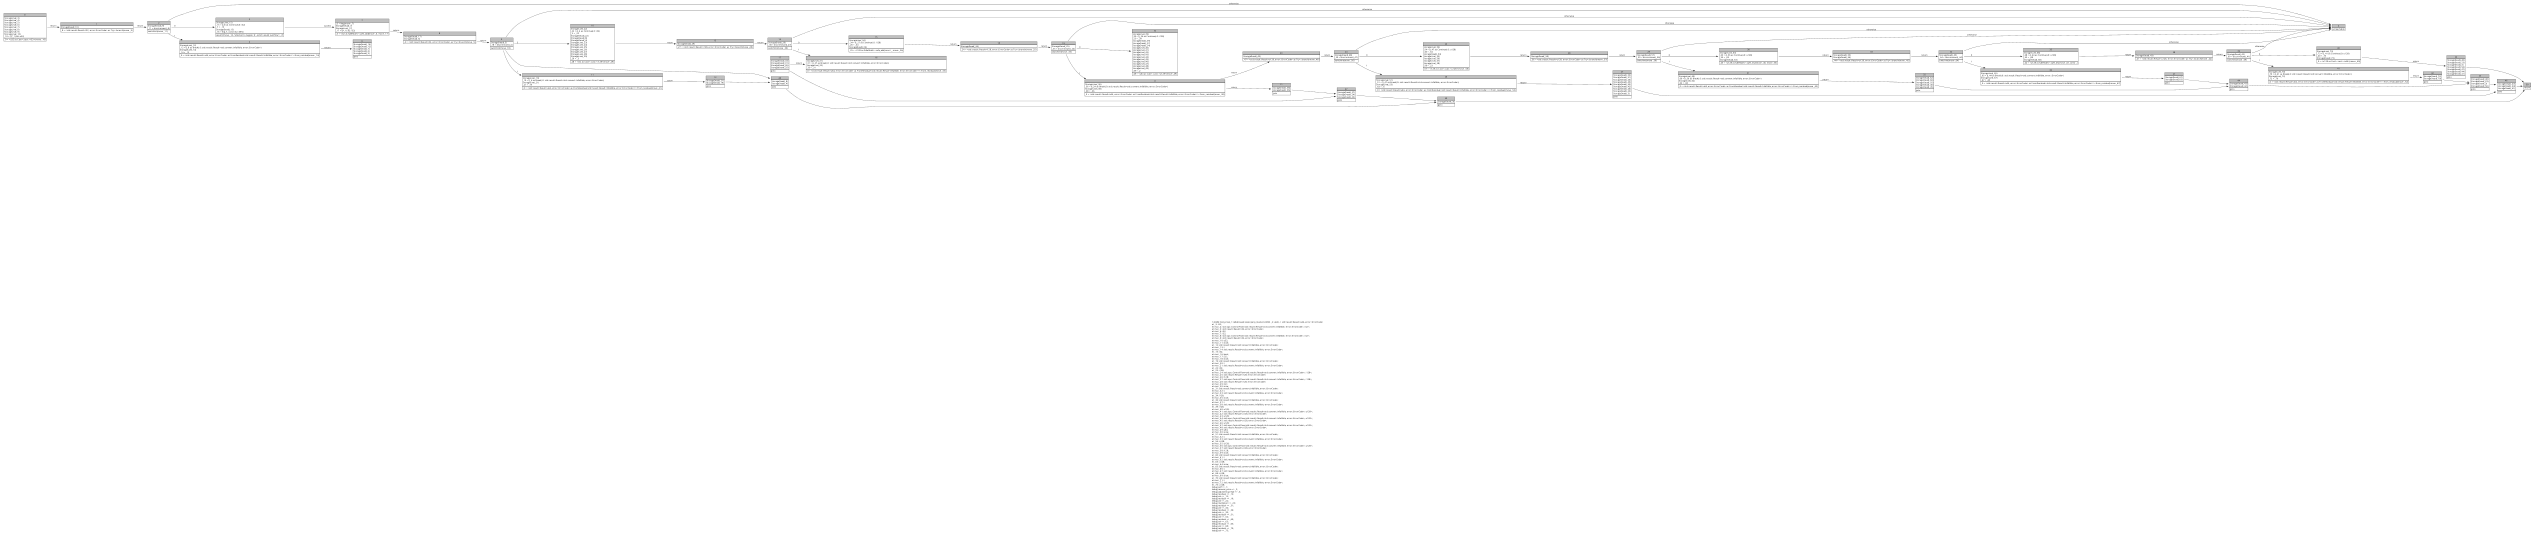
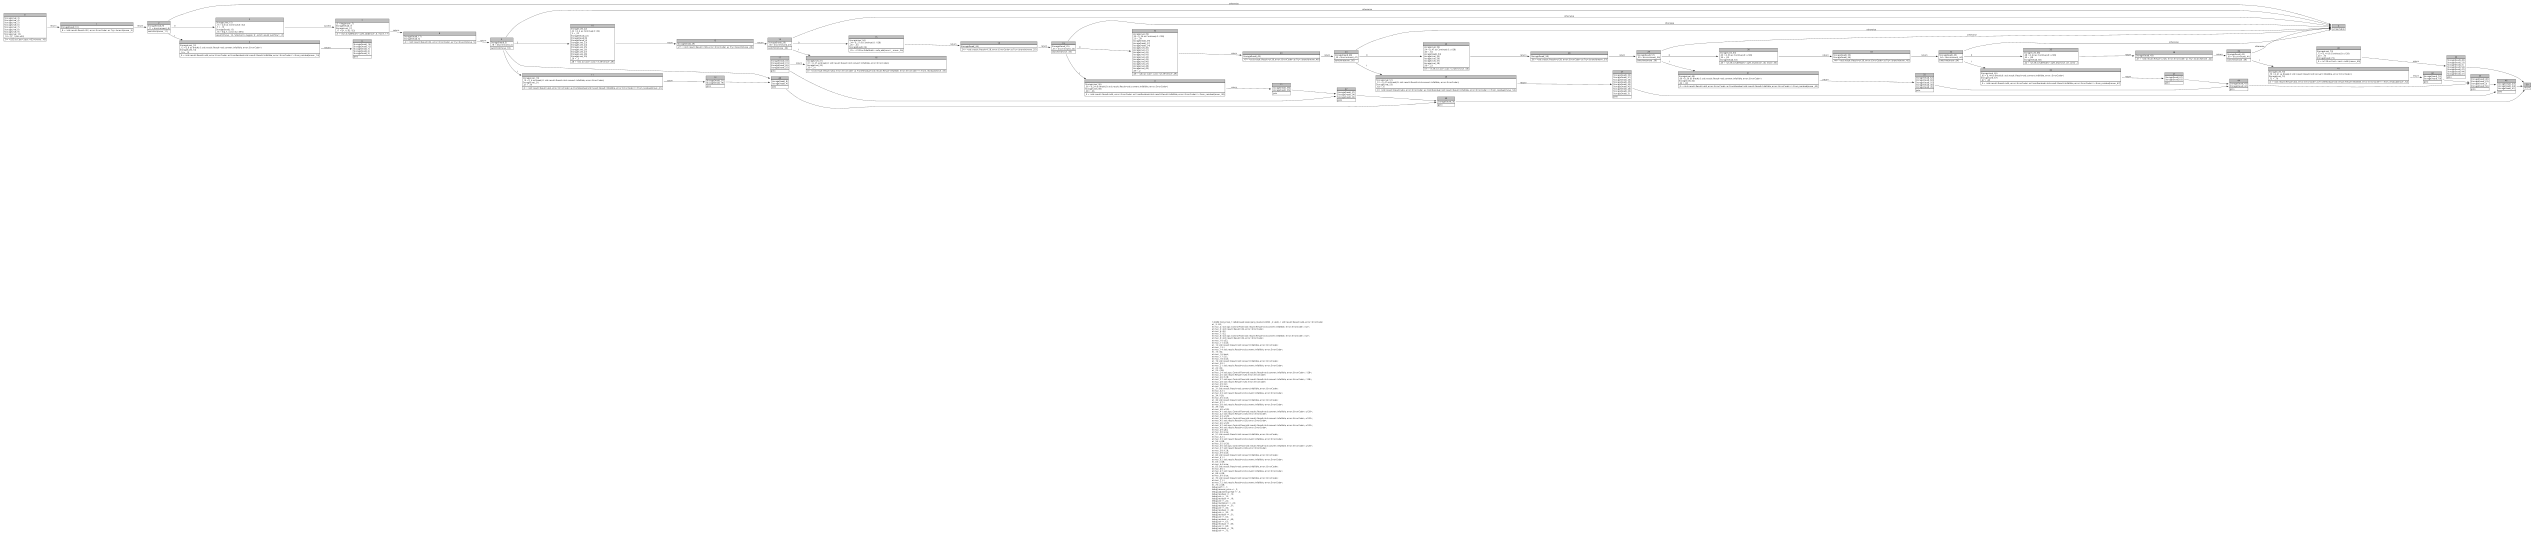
edge "39" -> "40": removed, label "0"
edge "21" -> "23": now "20" -> "23"
